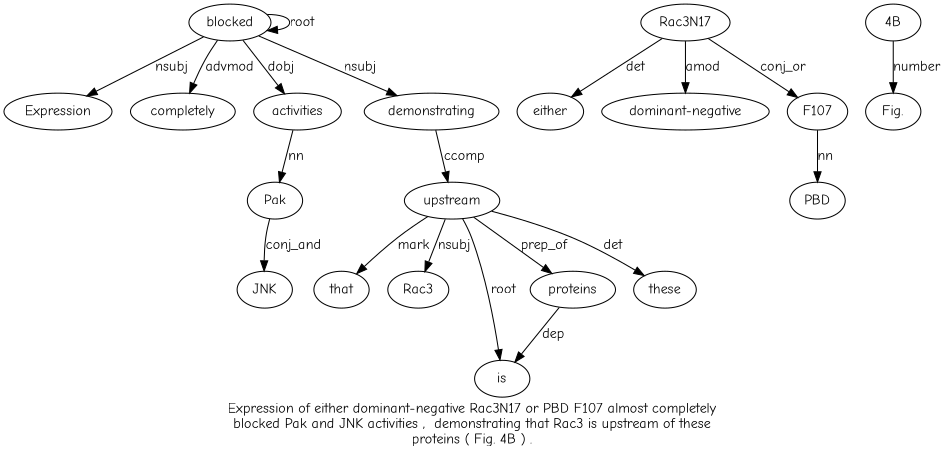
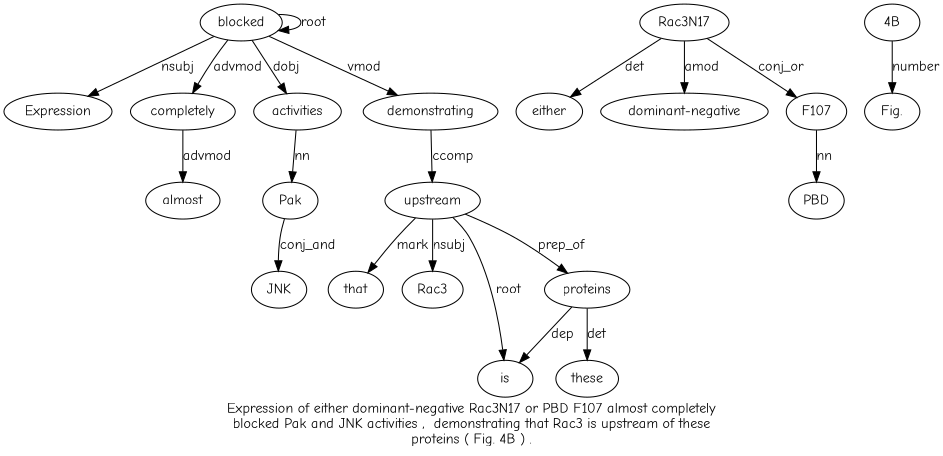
edge "blocked" -> "demonstrating": label "nsubj" -> "vmod"
node "almost": added
edge "upstream" -> "these": now "proteins" -> "these"
